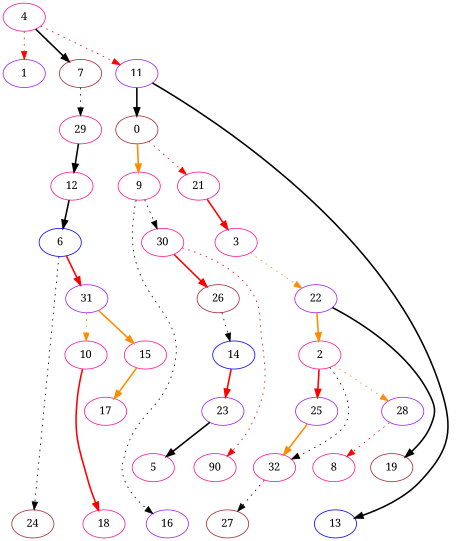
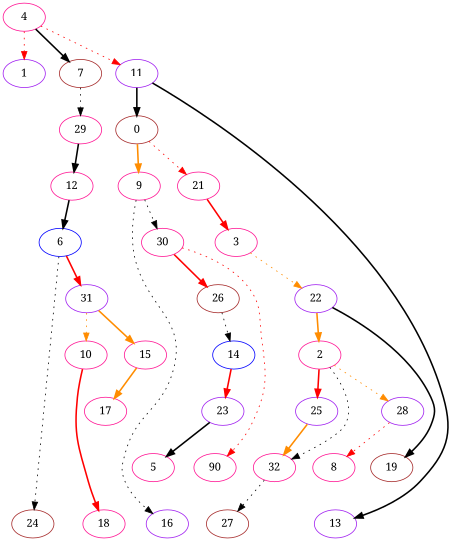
node "13": color blue -> purple
